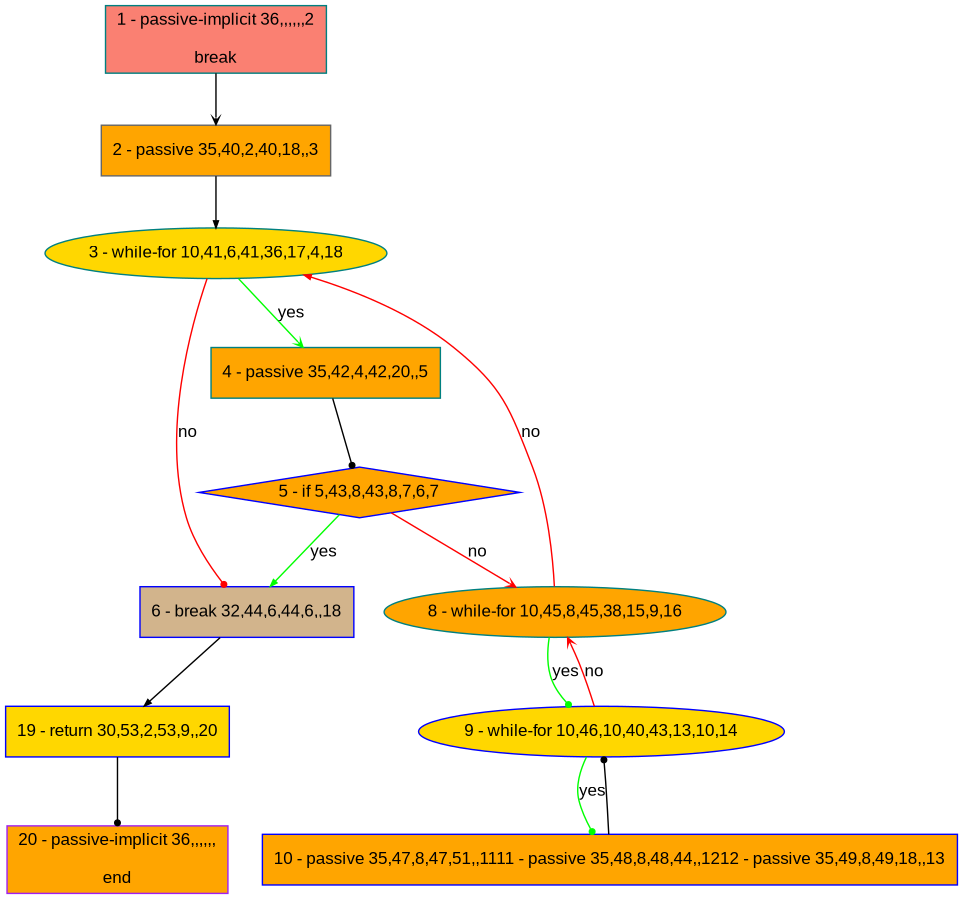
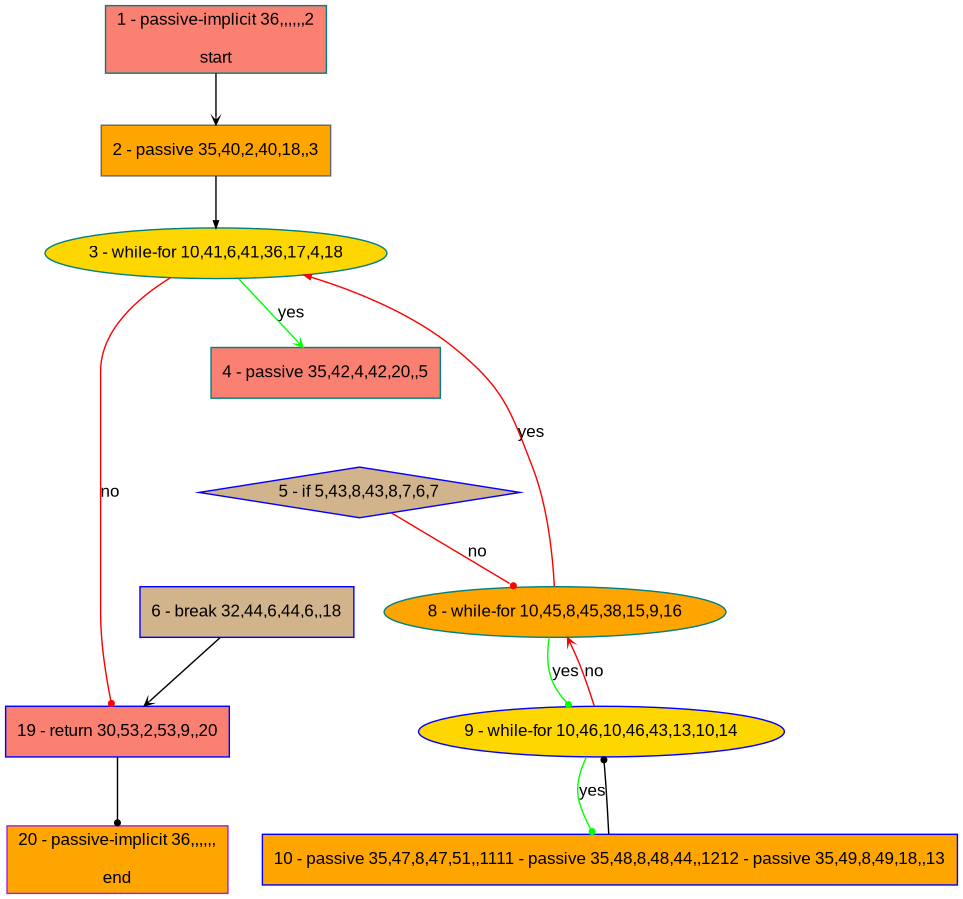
node "1 - passive-implicit 36,,,,,,2 break": label "1 - passive-implicit 36,,,,,,2 break" -> "1 - passive-implicit 36,,,,,,2 start"
node "4 - passive 35,42,4,42,20,,5": fillcolor orange -> salmon
edge "4 - passive 35,42,4,42,20,,5" -> "5 - if 5,43,8,43,8,7,6,7": removed
edge "8 - while-for 10,45,8,45,38,15,9,16" -> "3 - while-for 10,41,6,41,36,17,4,18": label "no" -> "yes"
edge "3 - while-for 10,41,6,41,36,17,4,18" -> "6 - break 32,44,6,44,6,,18": now "3 - while-for 10,41,6,41,36,17,4,18" -> "19 - return 30,53,2,53,9,,20"
node "5 - if 5,43,8,43,8,7,6,7": fillcolor orange -> tan
edge "5 - if 5,43,8,43,8,7,6,7" -> "6 - break 32,44,6,44,6,,18": removed, label "yes"
edge "5 - if 5,43,8,43,8,7,6,7" -> "8 - while-for 10,45,8,45,38,15,9,16": arrowhead vee -> dot
edge "6 - break 32,44,6,44,6,,18" -> "19 - return 30,53,2,53,9,,20": arrowhead normal -> vee
node "19 - return 30,53,2,53,9,,20": fillcolor gold -> salmon
node "9 - while-for 10,46,10,40,43,13,10,14": label "9 - while-for 10,46,10,40,43,13,10,14" -> "9 - while-for 10,46,10,46,43,13,10,14"
